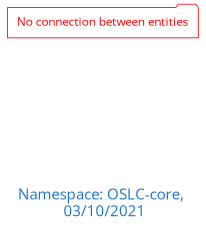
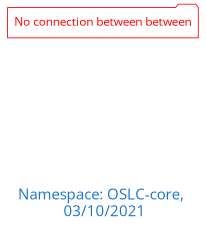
node "No connection between entities": label "No connection between entities" -> "No connection between between"
